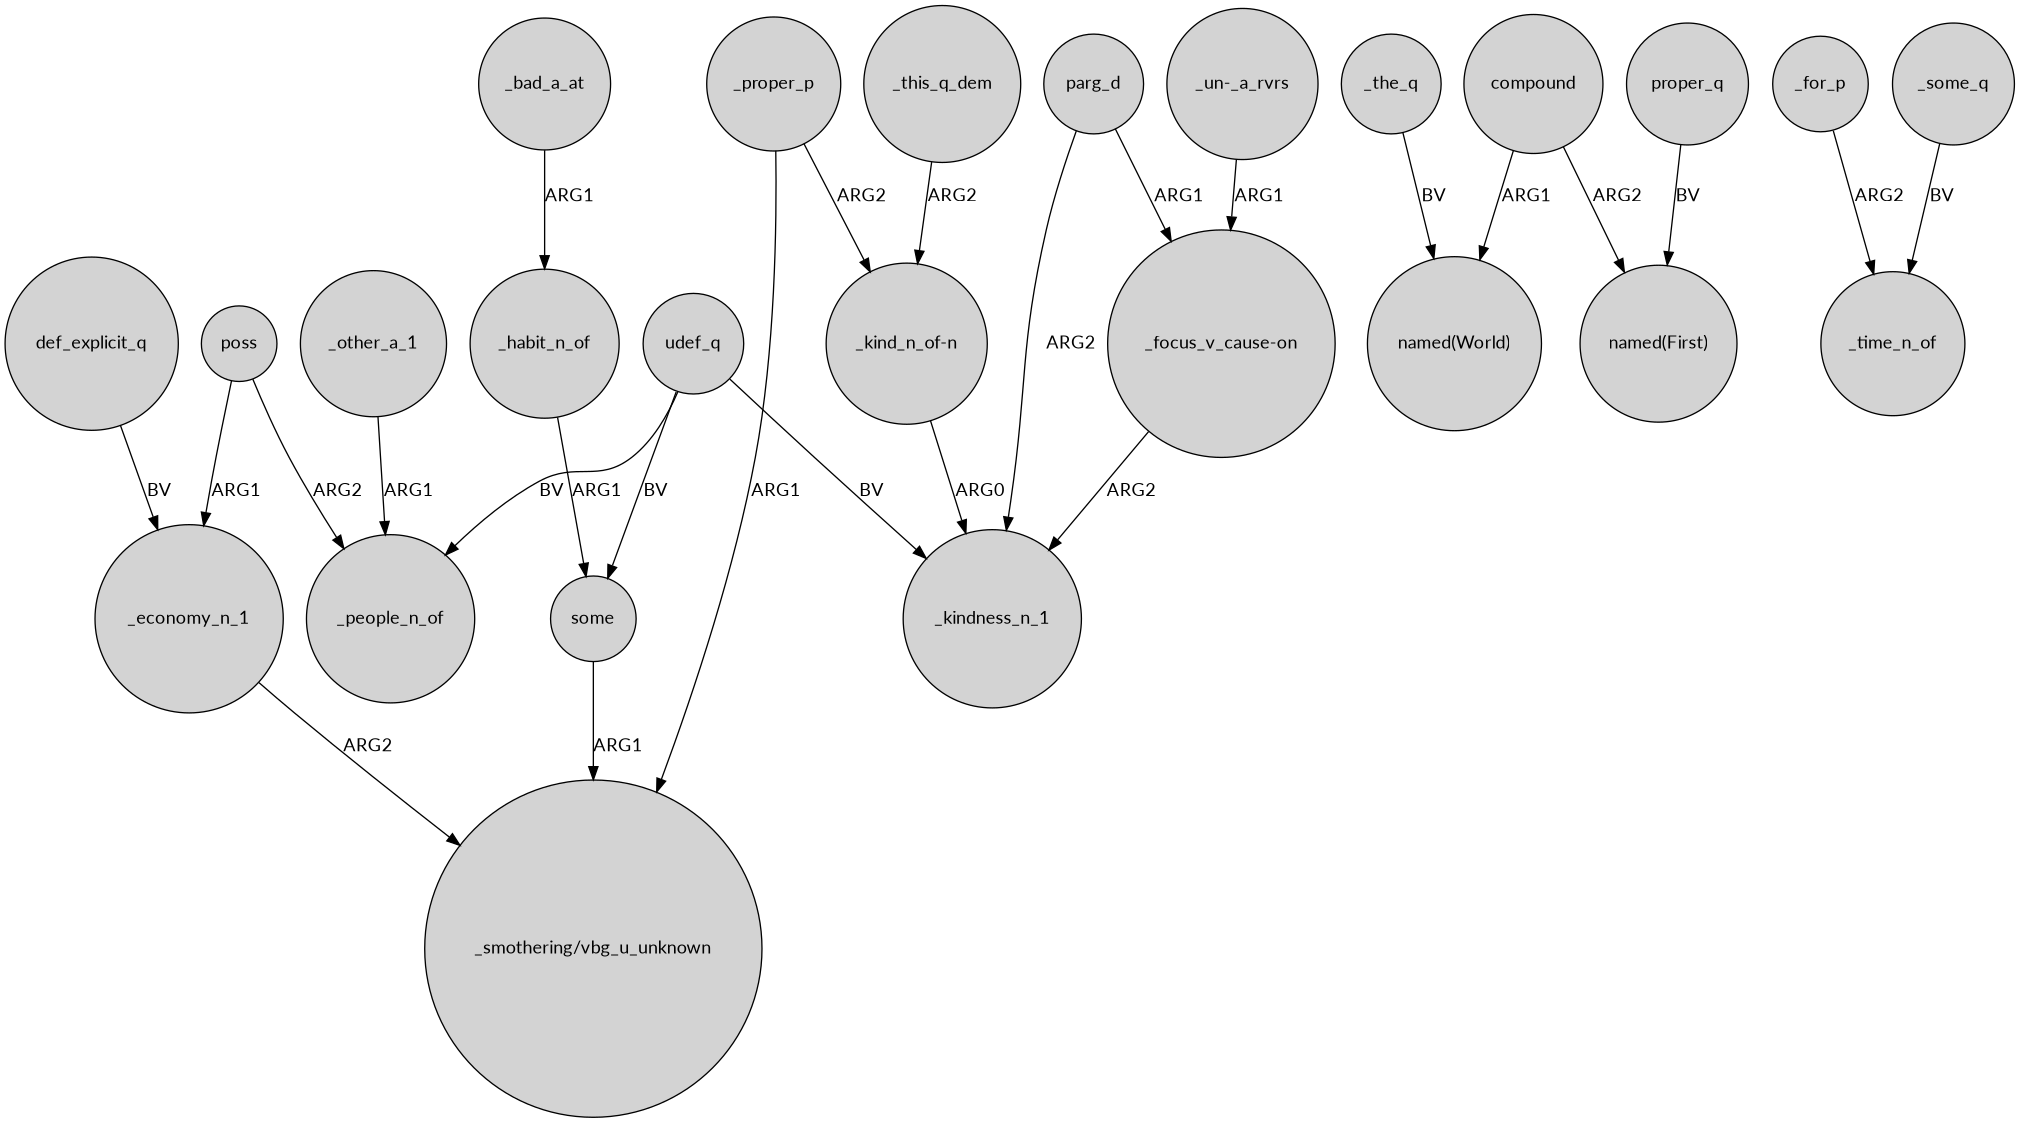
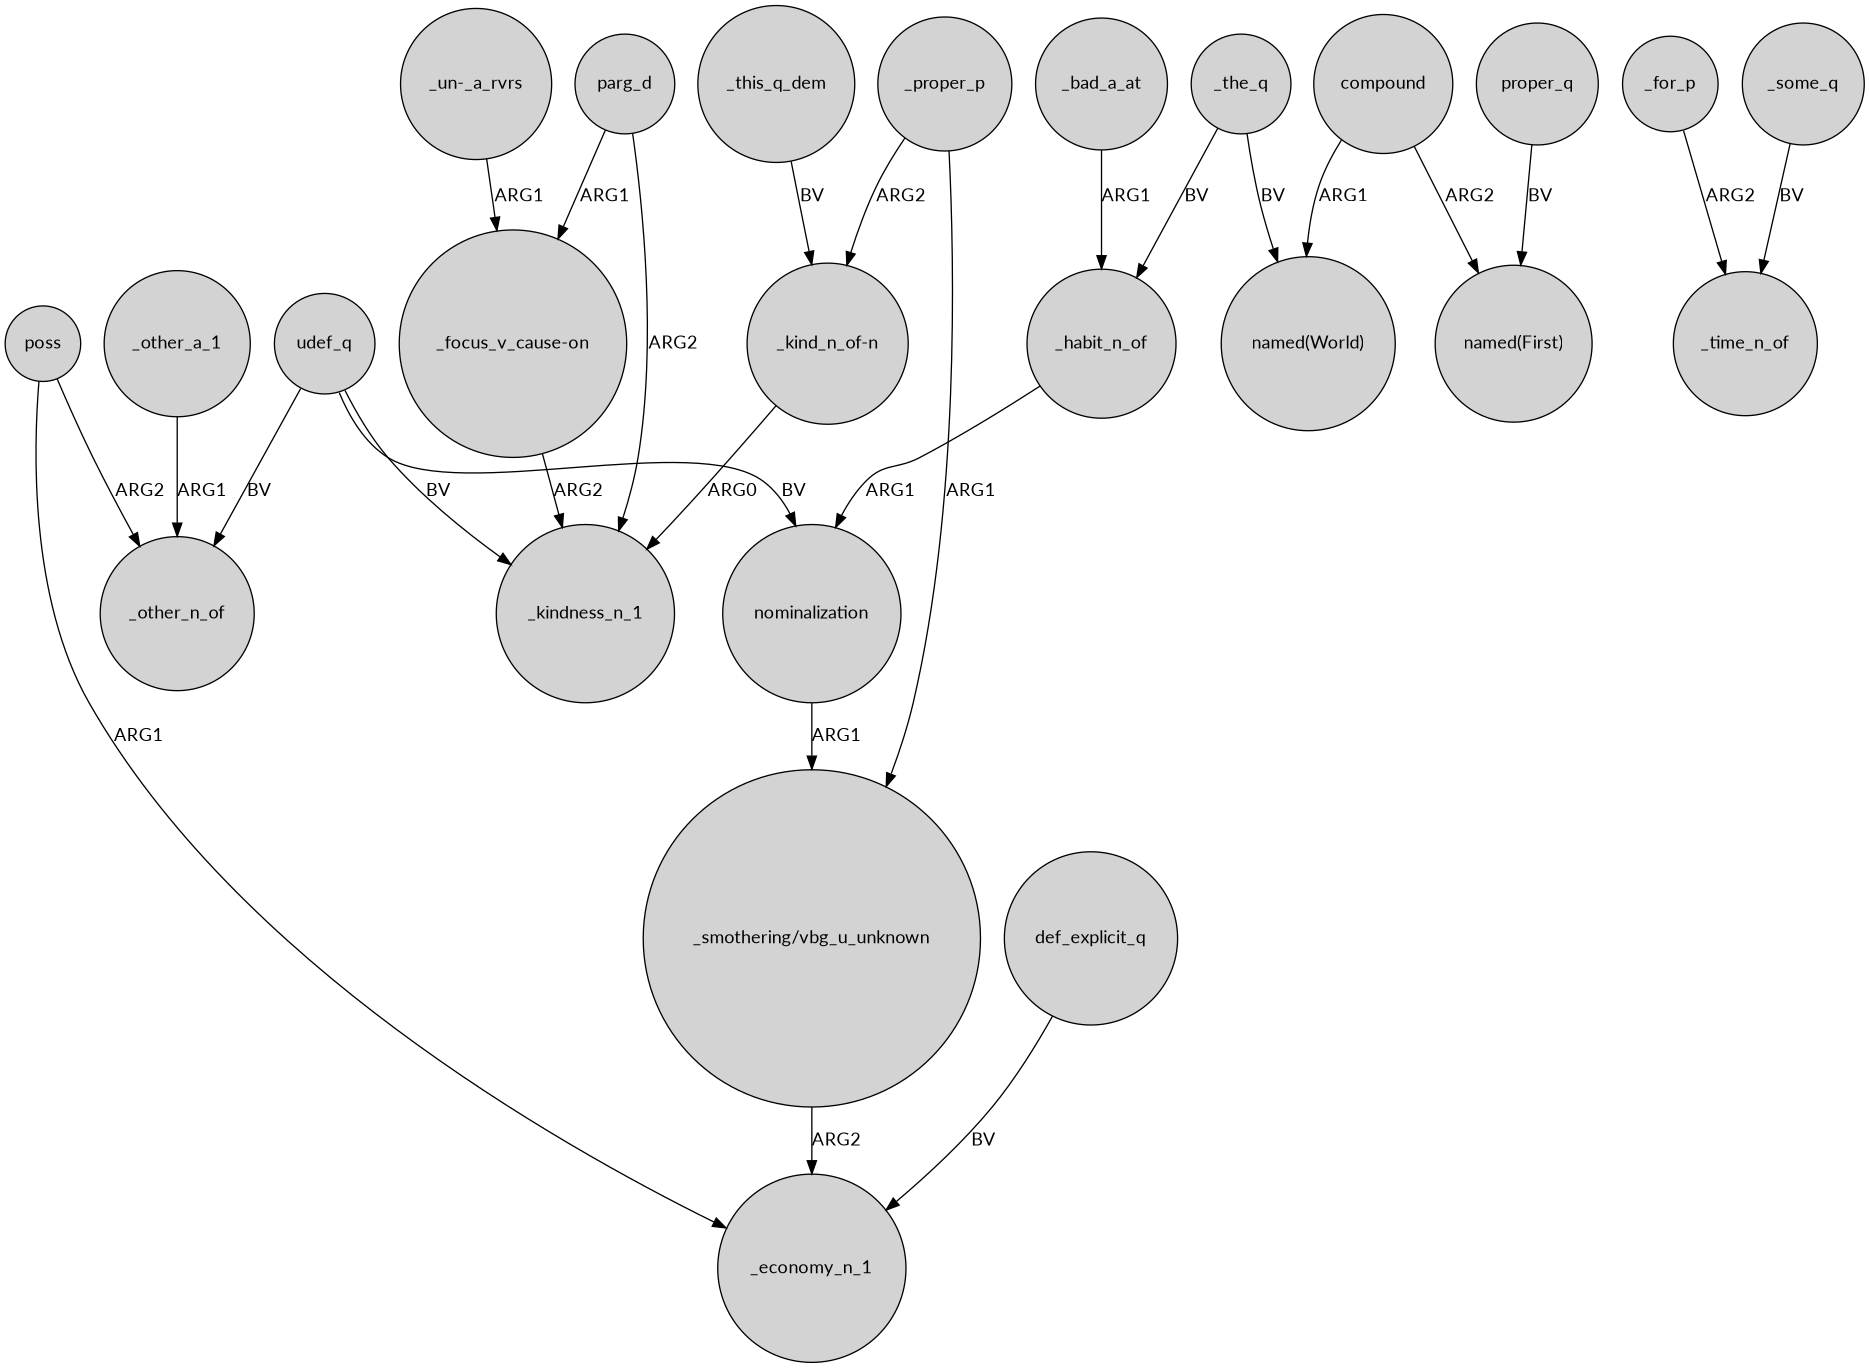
edge "_this_q_dem" -> "_kind_n_of-n": label "ARG2" -> "BV"
edge "_the_q" -> "_habit_n_of": added, label "BV"
node "_people_n_of": label "_people_n_of" -> "_other_n_of"
node "some": label "some" -> "nominalization"
edge "_economy_n_1" -> "_smothering/vbg_u_unknown": reversed
